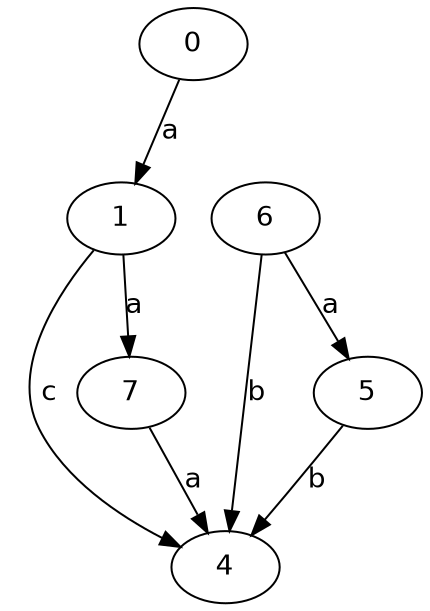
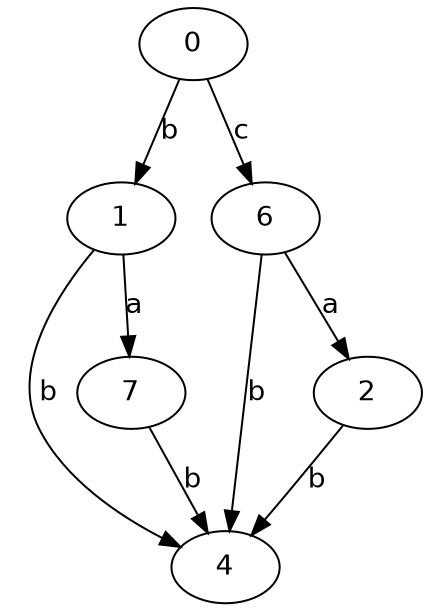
edge "0" -> "6": added, label "c"
edge "0" -> "1": label "a" -> "b"
edge "1" -> "4": label "c" -> "b"
node "5": label "5" -> "2"
edge "7" -> "4": label "a" -> "b"
